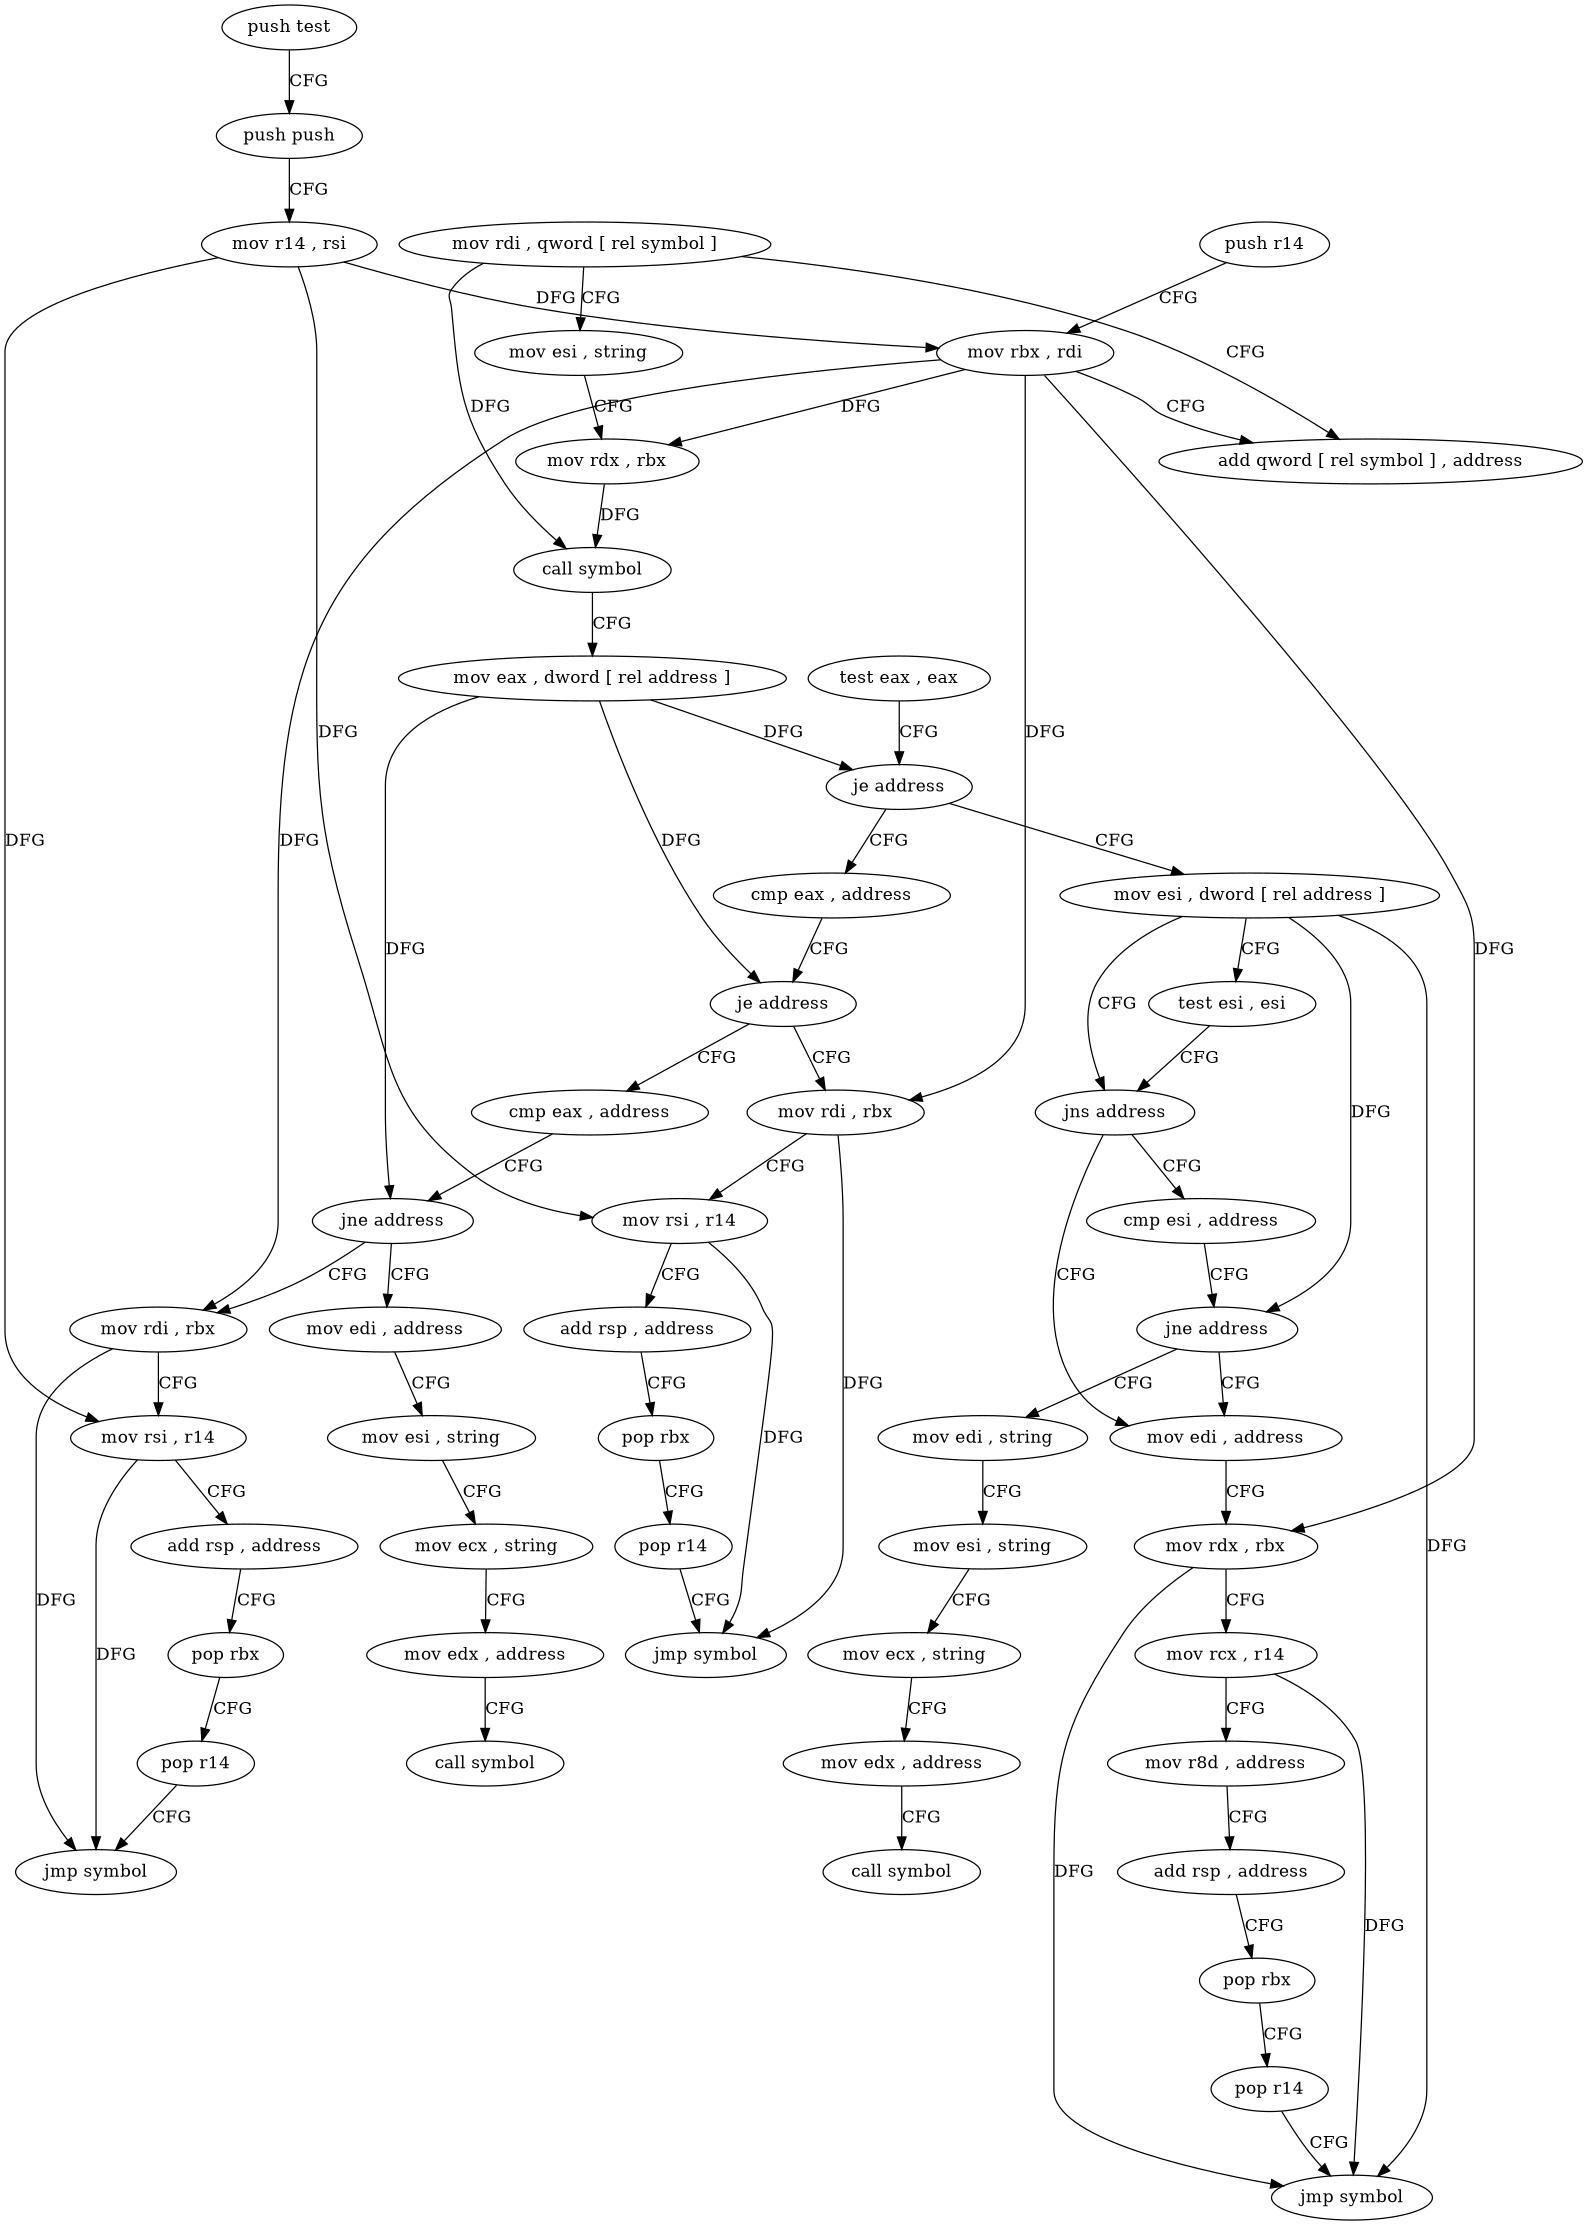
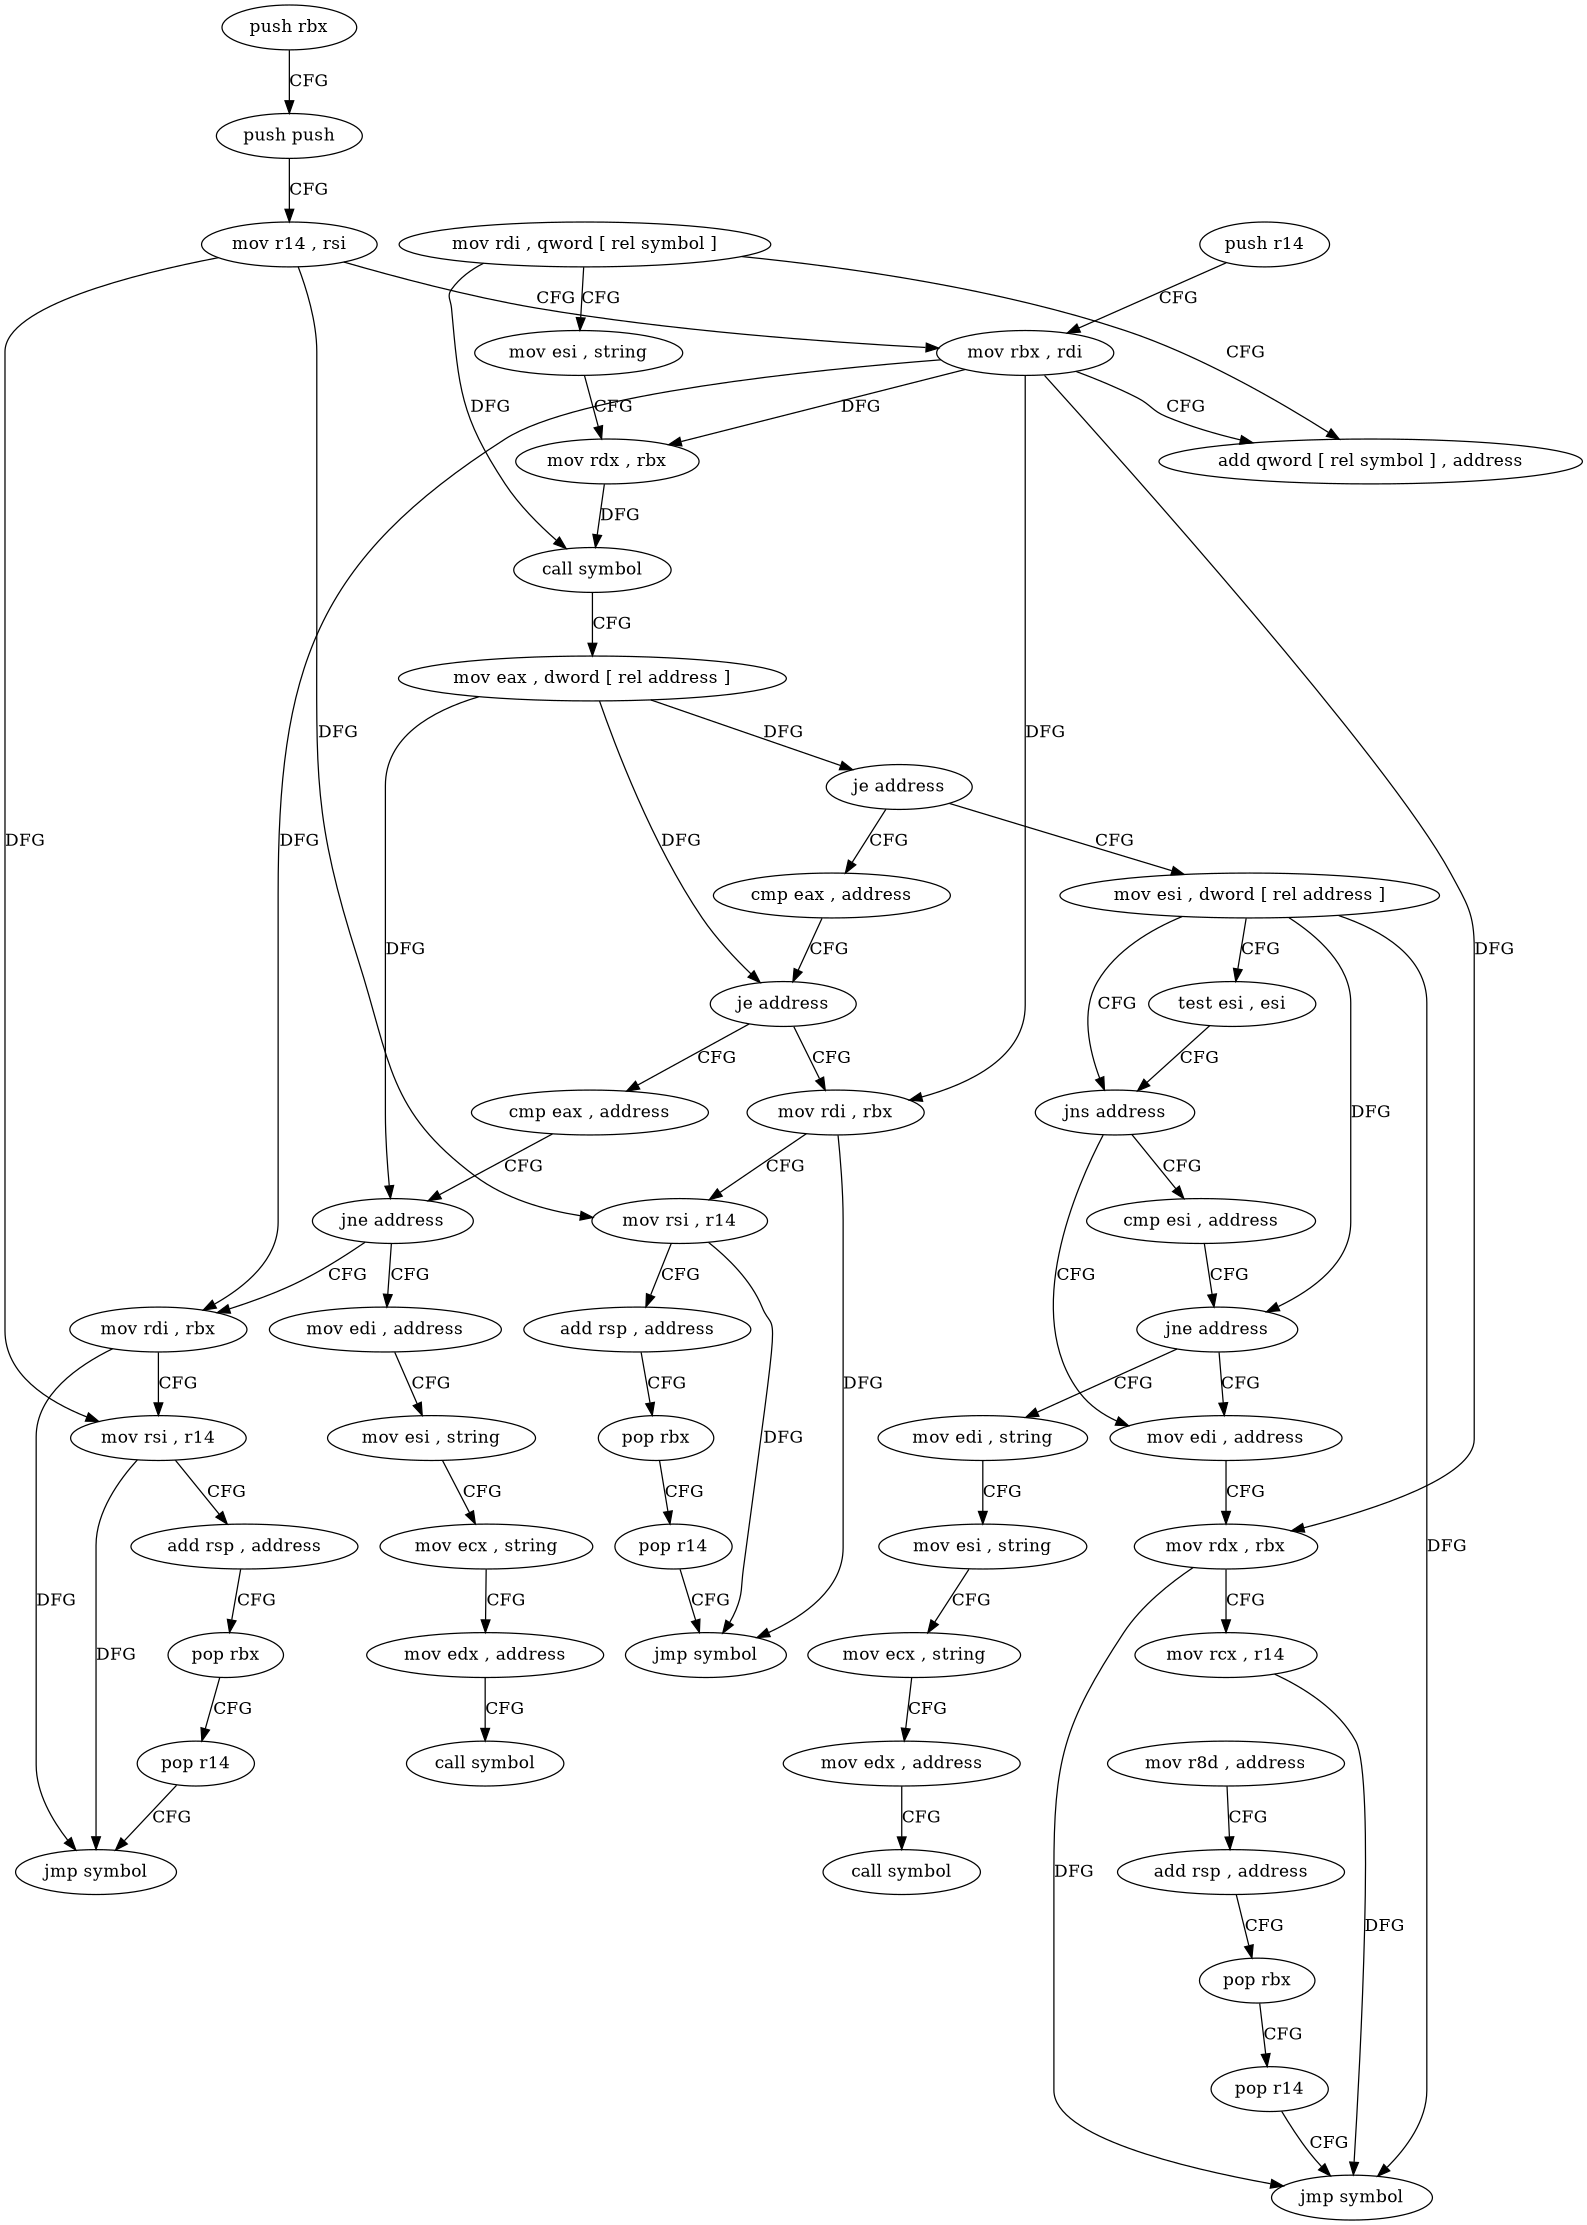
node "push test": label "push test" -> "push rbx"
edge "mov r14 , rsi" -> "mov rbx , rdi": label "DFG" -> "CFG"
node "test eax , eax": removed
edge "mov rcx , r14" -> "mov r8d , address": removed, label "CFG"
